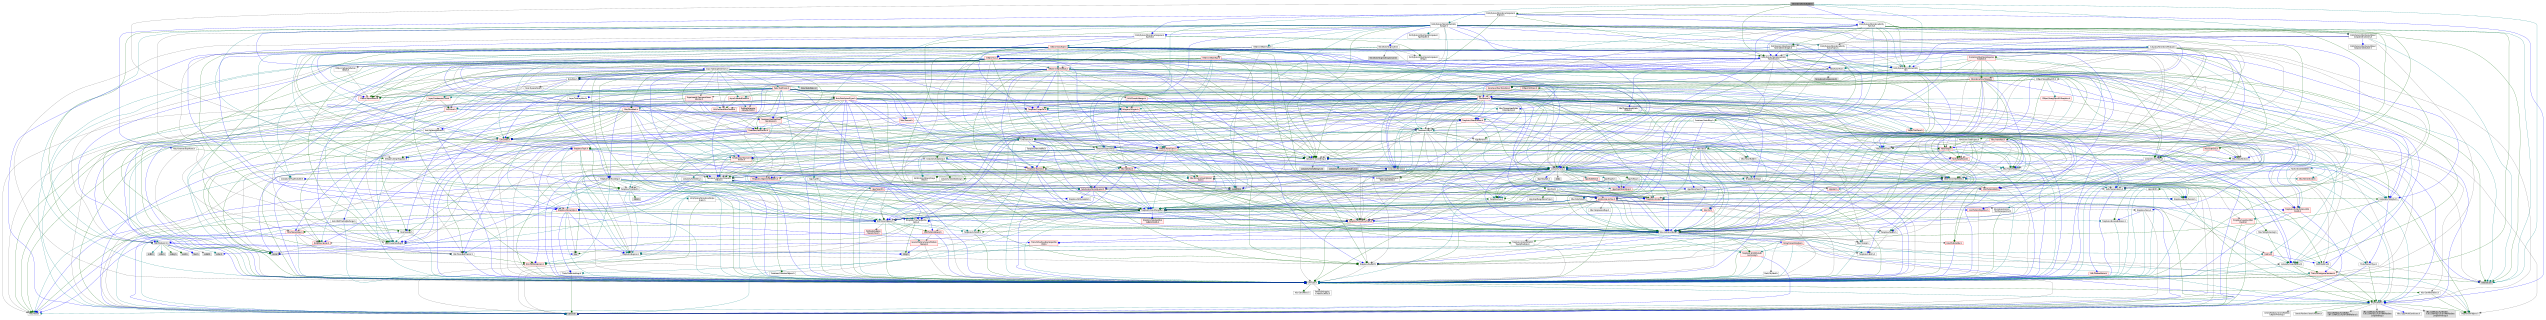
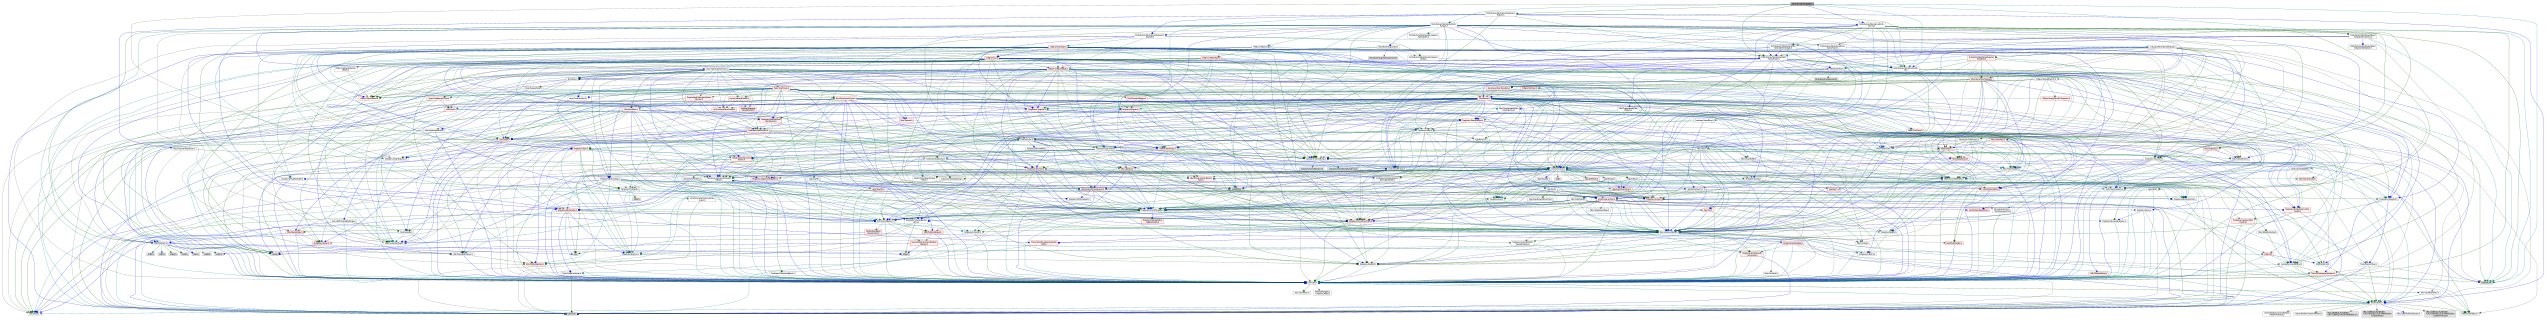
node "Stats/GlobalStats.inl": removed
